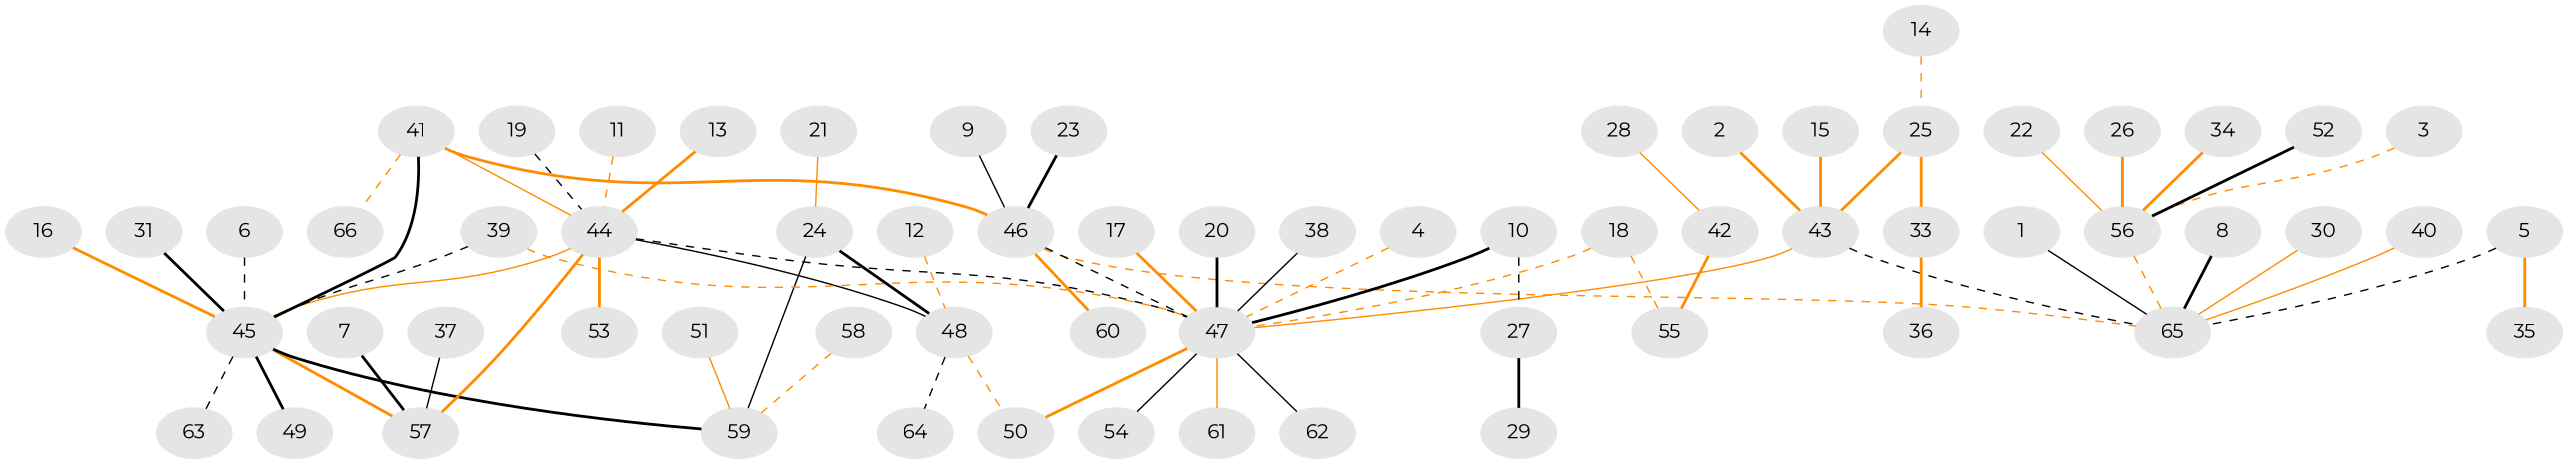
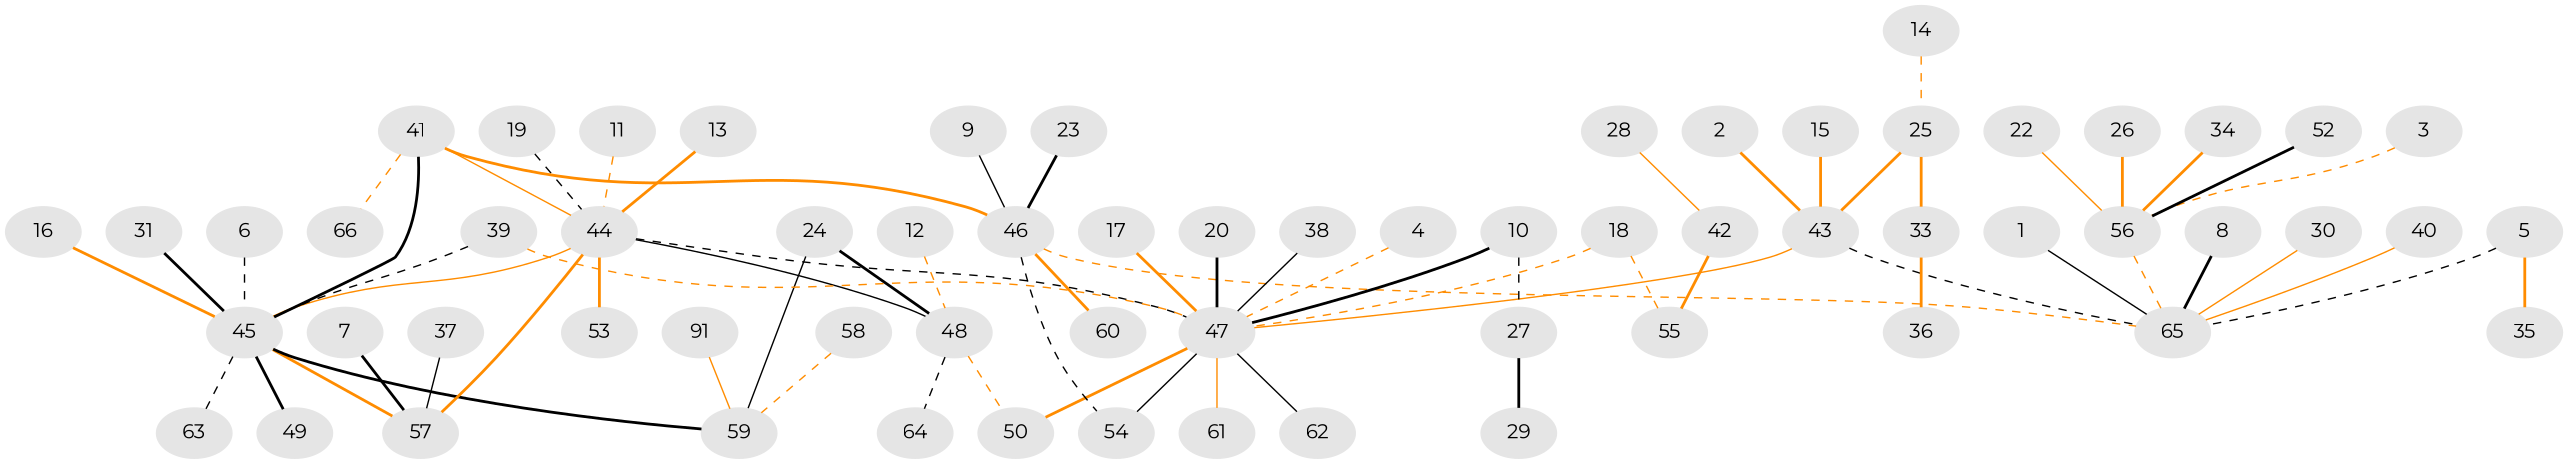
node "21": removed
edge "46" -- "47": now "46" -- "54"
node "51": label "51" -> "91"
